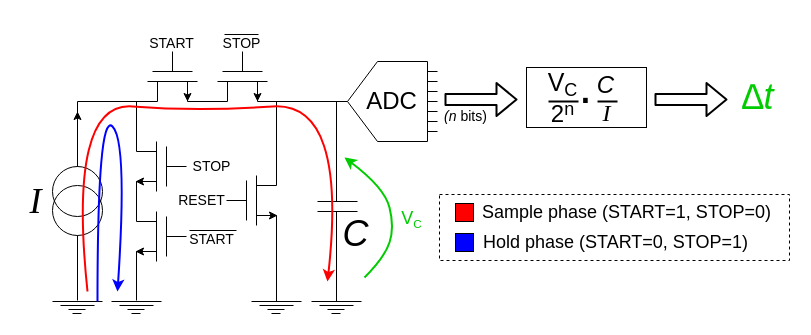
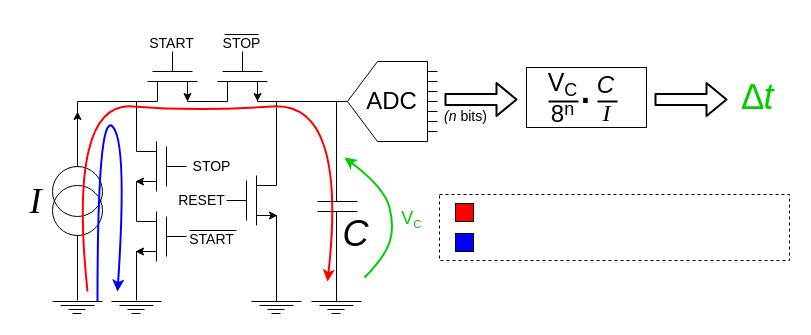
node "2n": label "2n" -> "8n"
node "Sample phase (START=1, STOP=0)": removed
node "Hold phase (START=0, STOP=1)": removed
